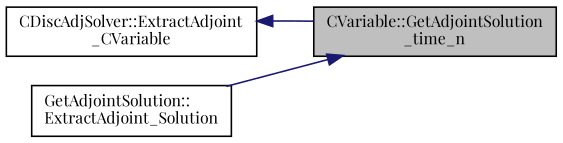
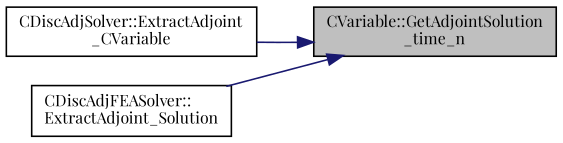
edge "CVariable::GetAdjointSolution _time_n" -> "CDiscAdjSolver::ExtractAdjoint _CVariable": reversed
node "GetAdjointSolution:: ExtractAdjoint_Solution": label "GetAdjointSolution:: ExtractAdjoint_Solution" -> "CDiscAdjFEASolver:: ExtractAdjoint_Solution"
